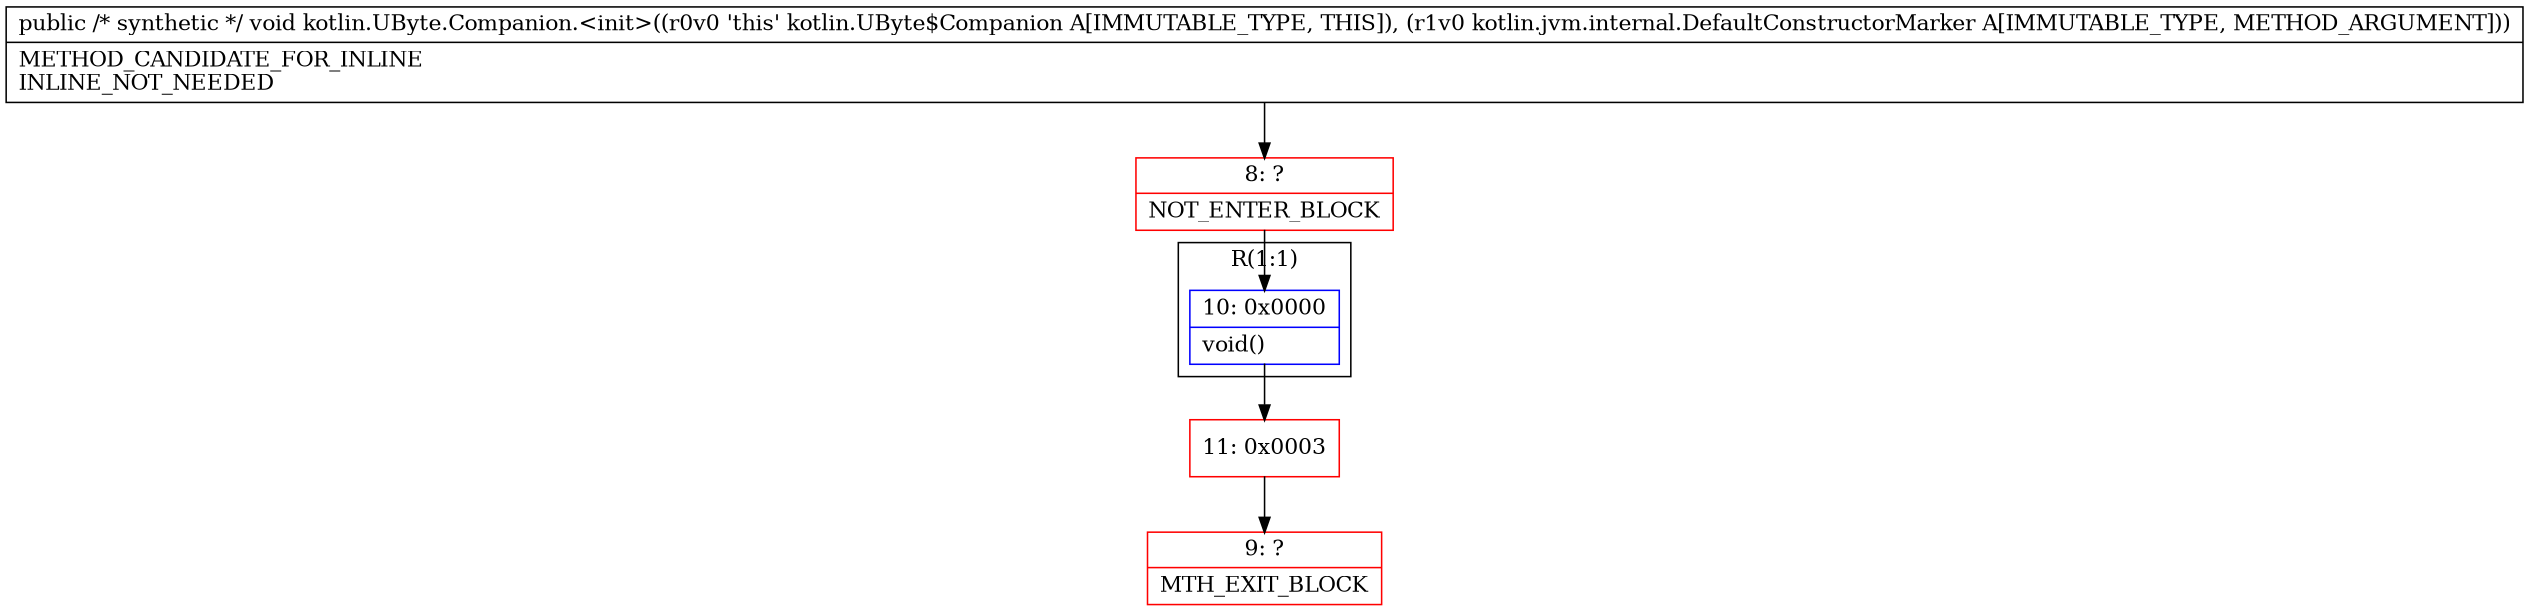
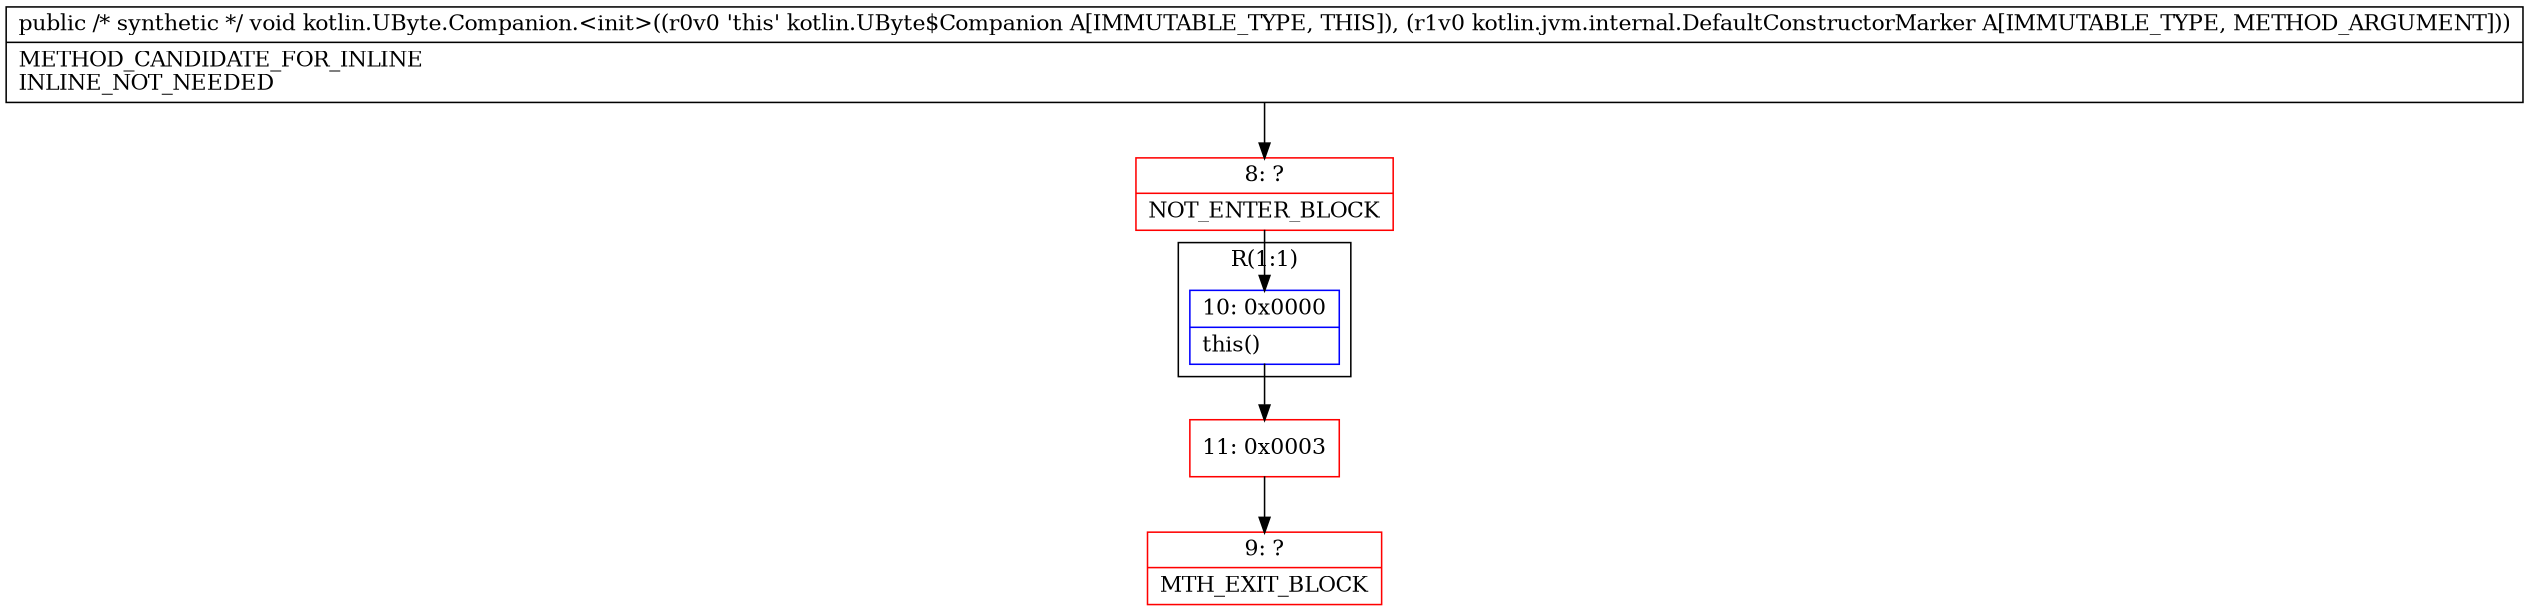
node "10: 0x0000": text "void()" -> "this()"
